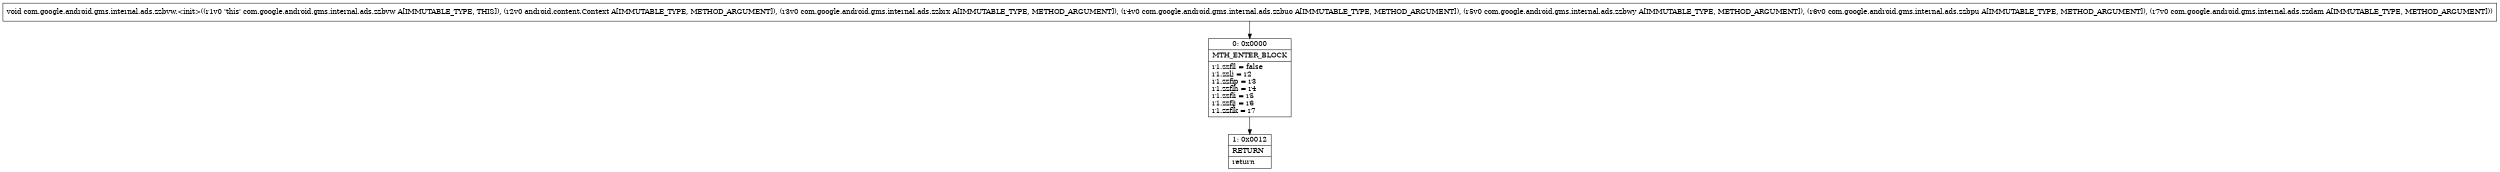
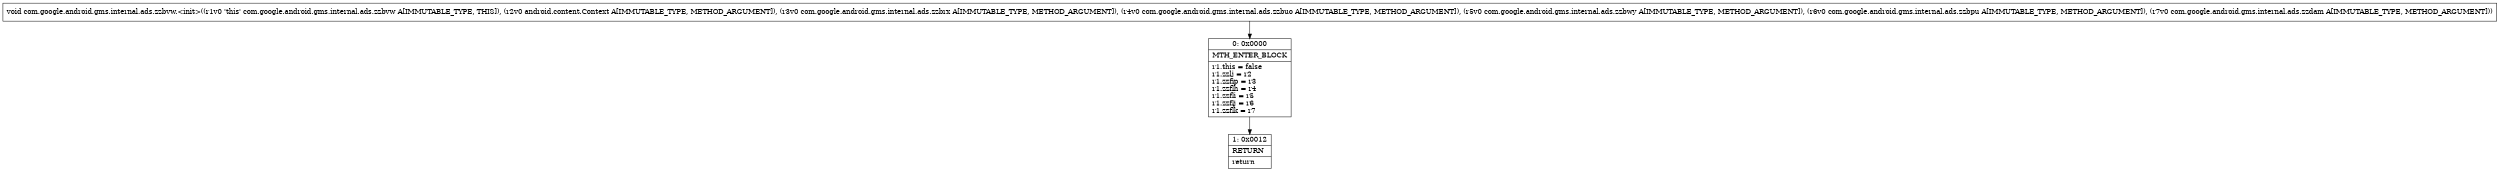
node "0: 0x0000": text "r1.zzfll = false" -> "r1.this = false"
